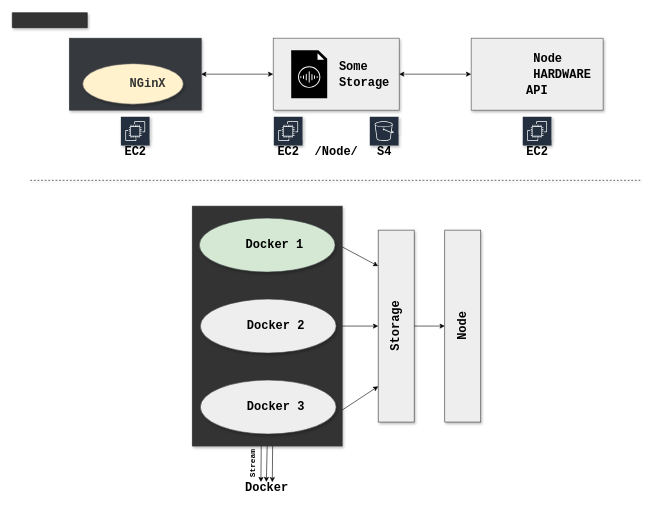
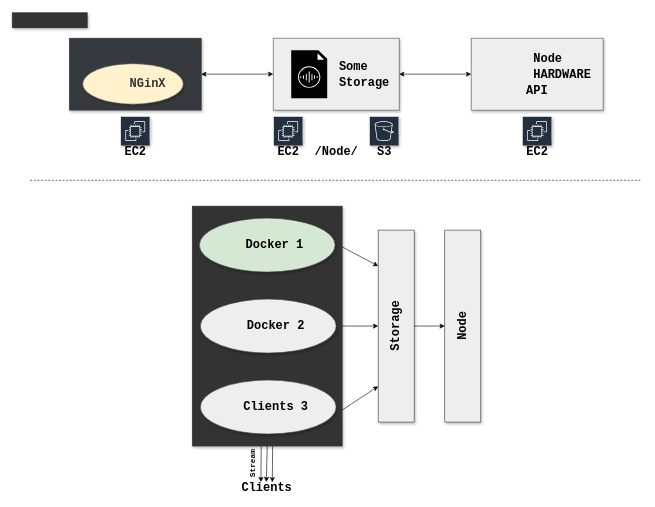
node "S4": label "S4" -> "S3"
node "Docker 3": label "Docker 3" -> "Clients 3"
node "Docker": label "Docker" -> "Clients"
